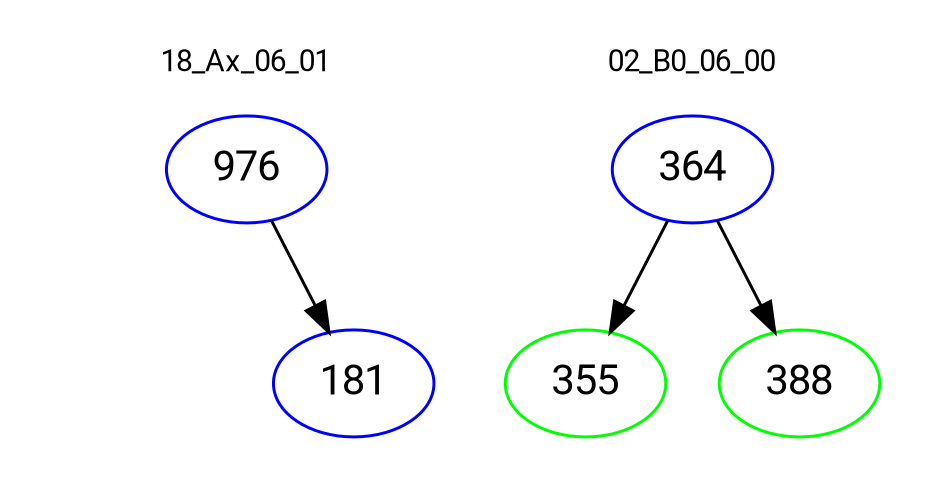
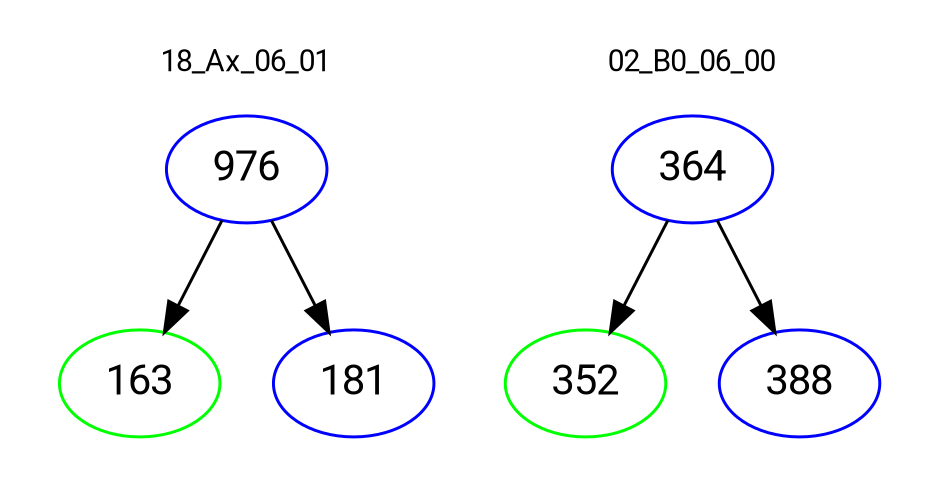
node "163": added
node "355": label "355" -> "352"
node "388": color green -> blue
